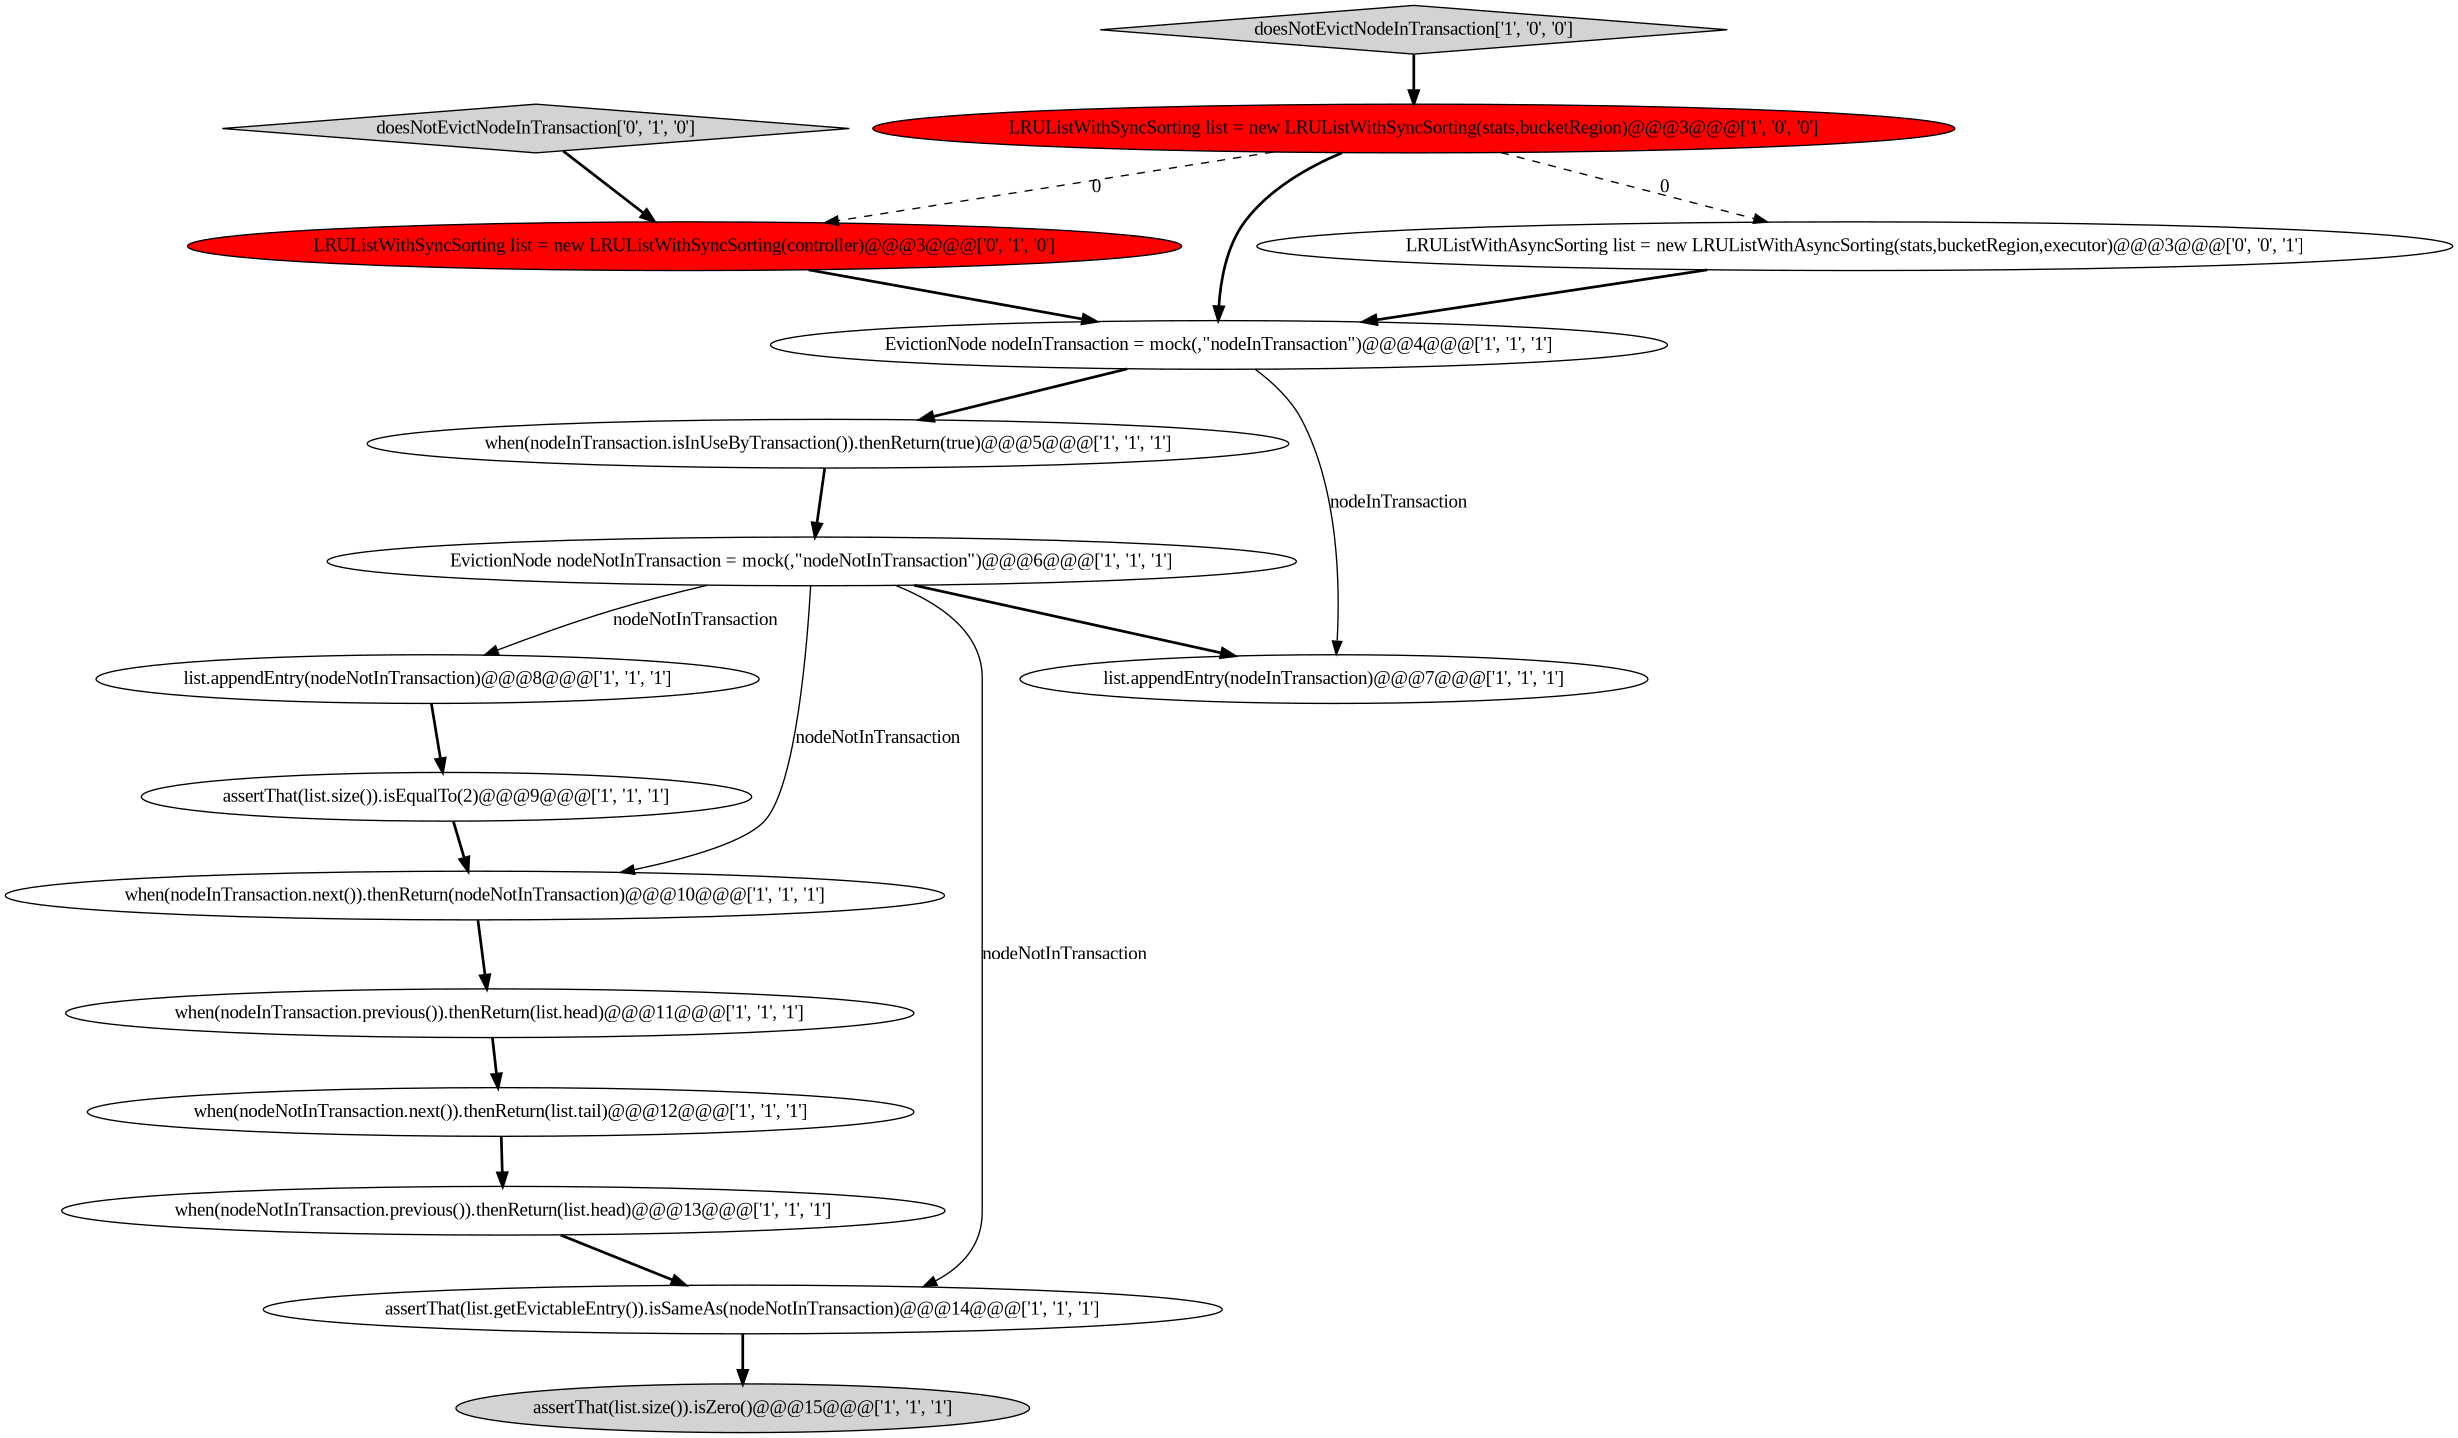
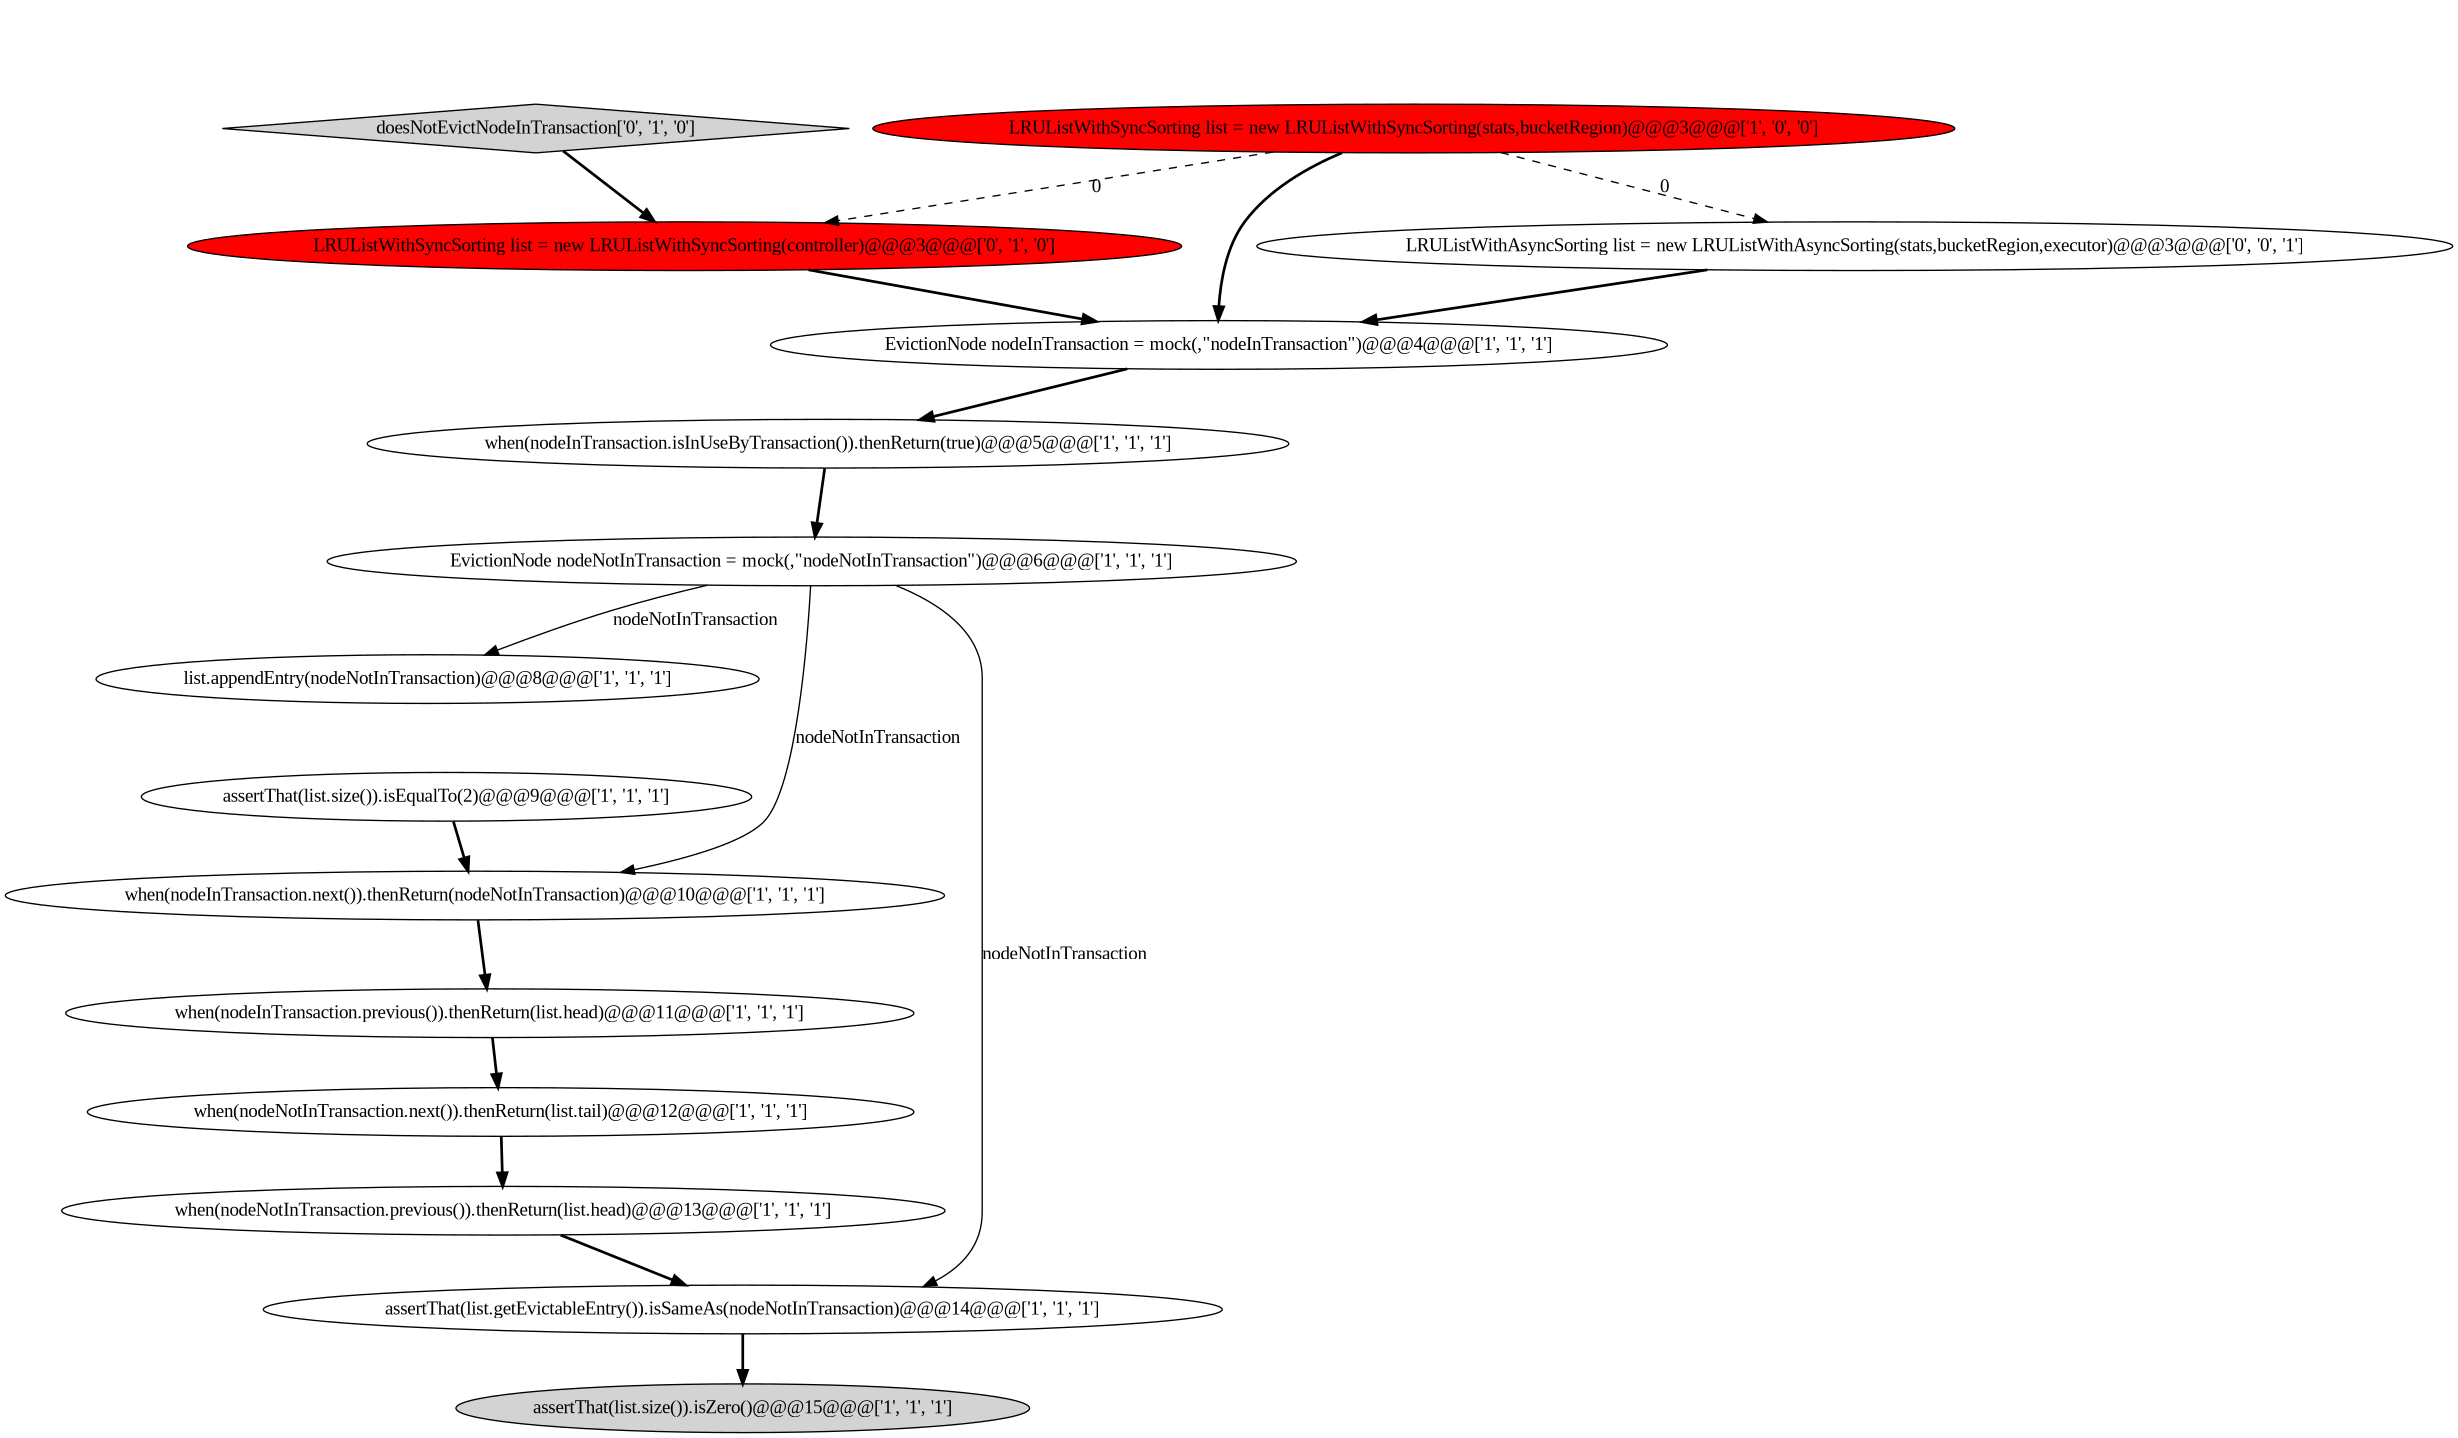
node "doesNotEvictNodeInTransaction['1', '0', '0']": removed
node "list.appendEntry(nodeInTransaction)@@@7@@@['1', '1', '1']": removed
edge "list.appendEntry(nodeNotInTransaction)@@@8@@@['1', '1', '1']" -> "assertThat(list.size()).isEqualTo(2)@@@9@@@['1', '1', '1']": removed
